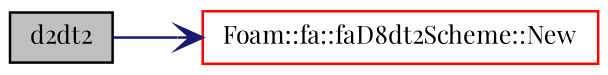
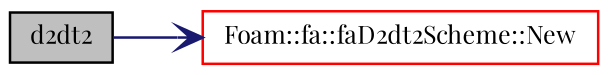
node "Foam::fa::faD8dt2Scheme::New": label "Foam::fa::faD8dt2Scheme::New" -> "Foam::fa::faD2dt2Scheme::New"
